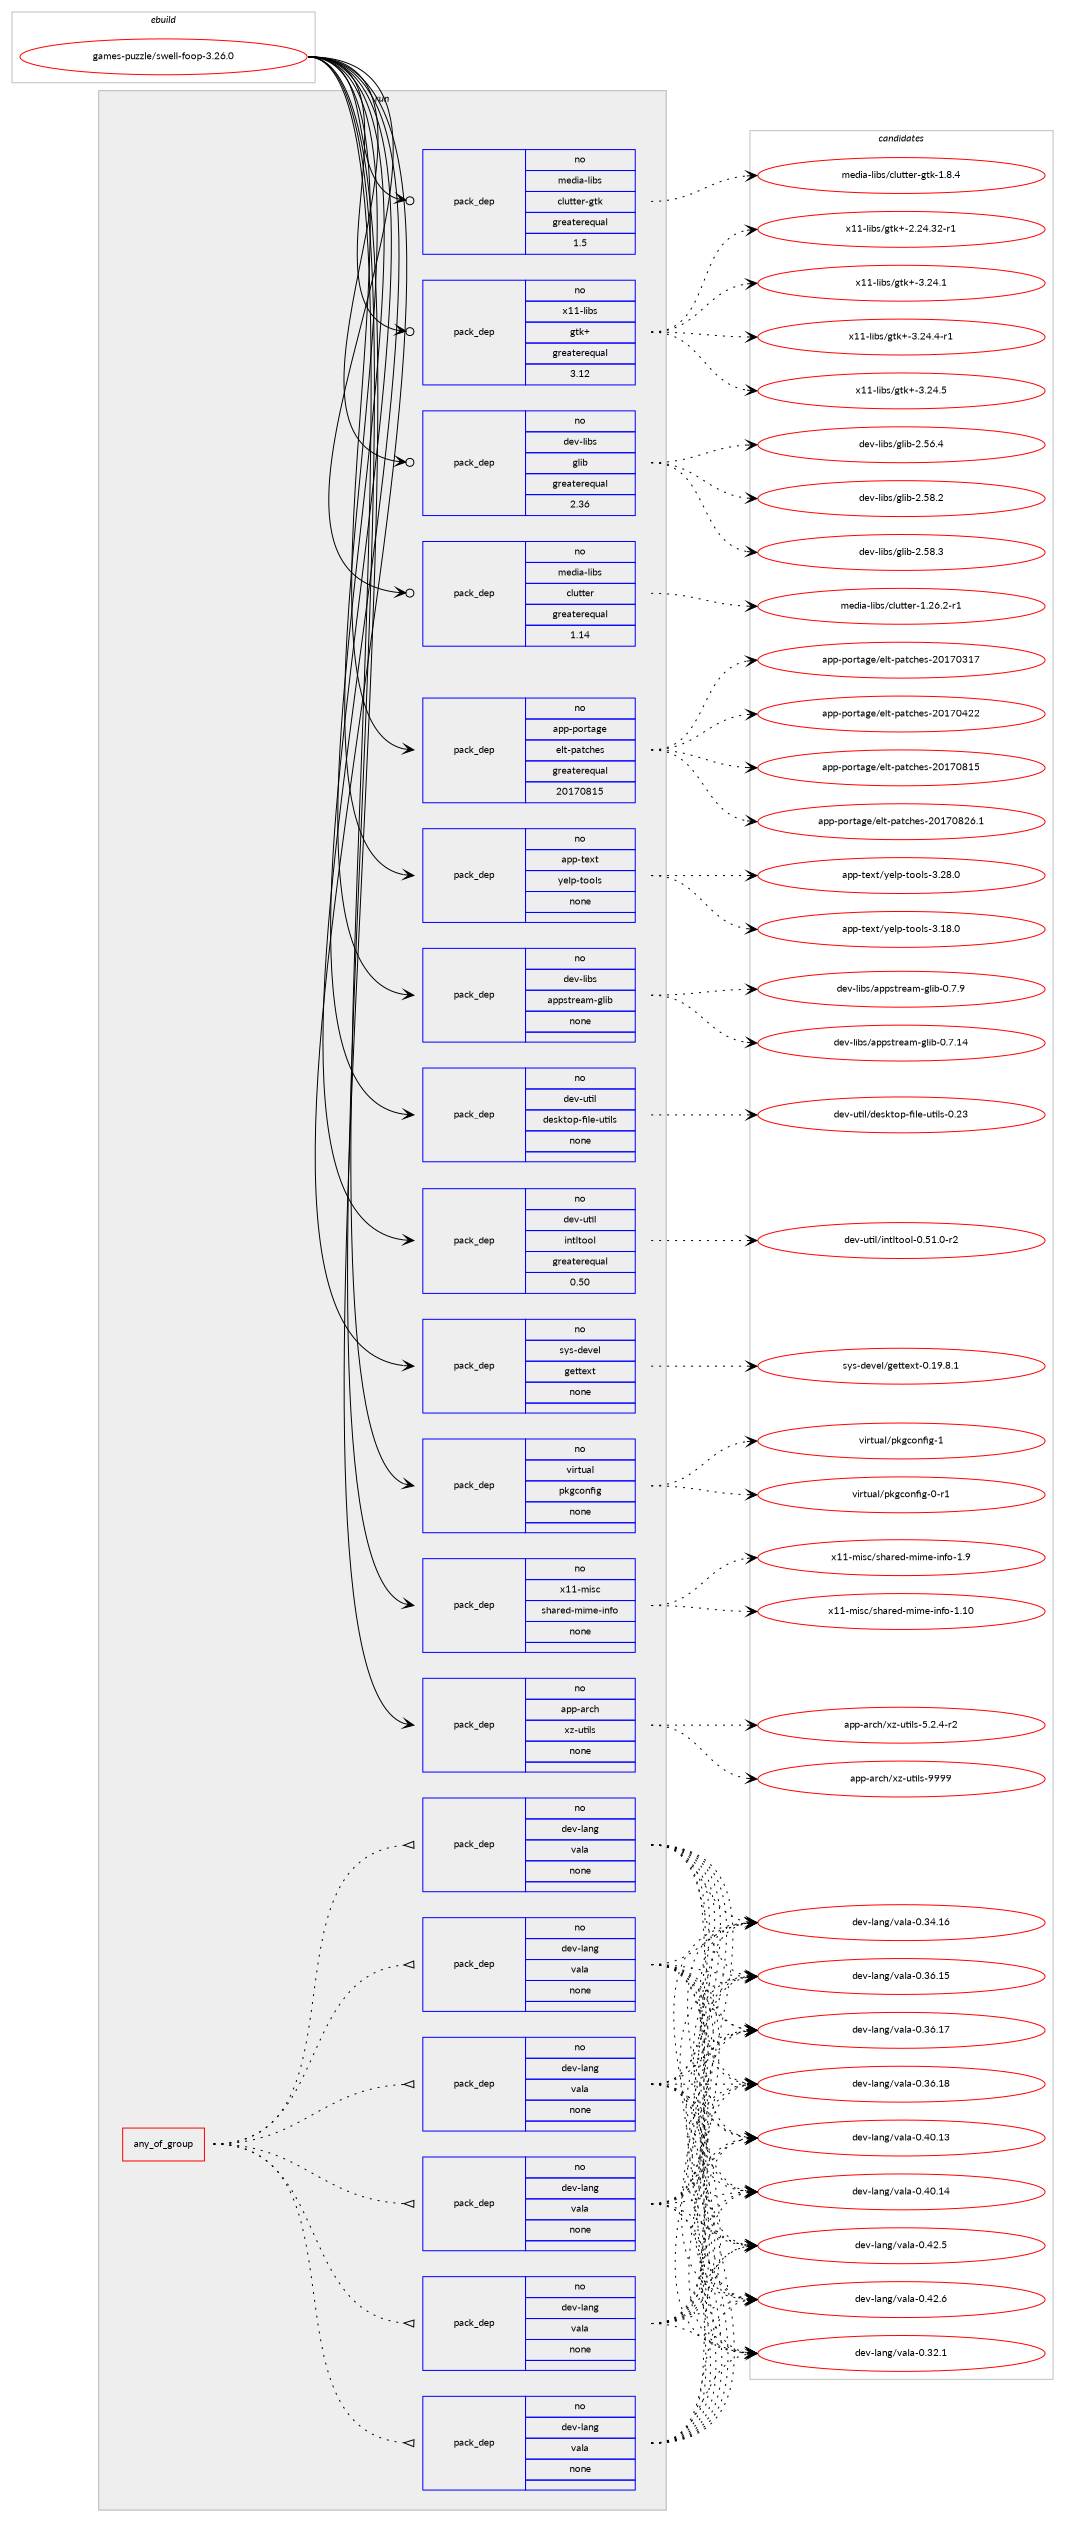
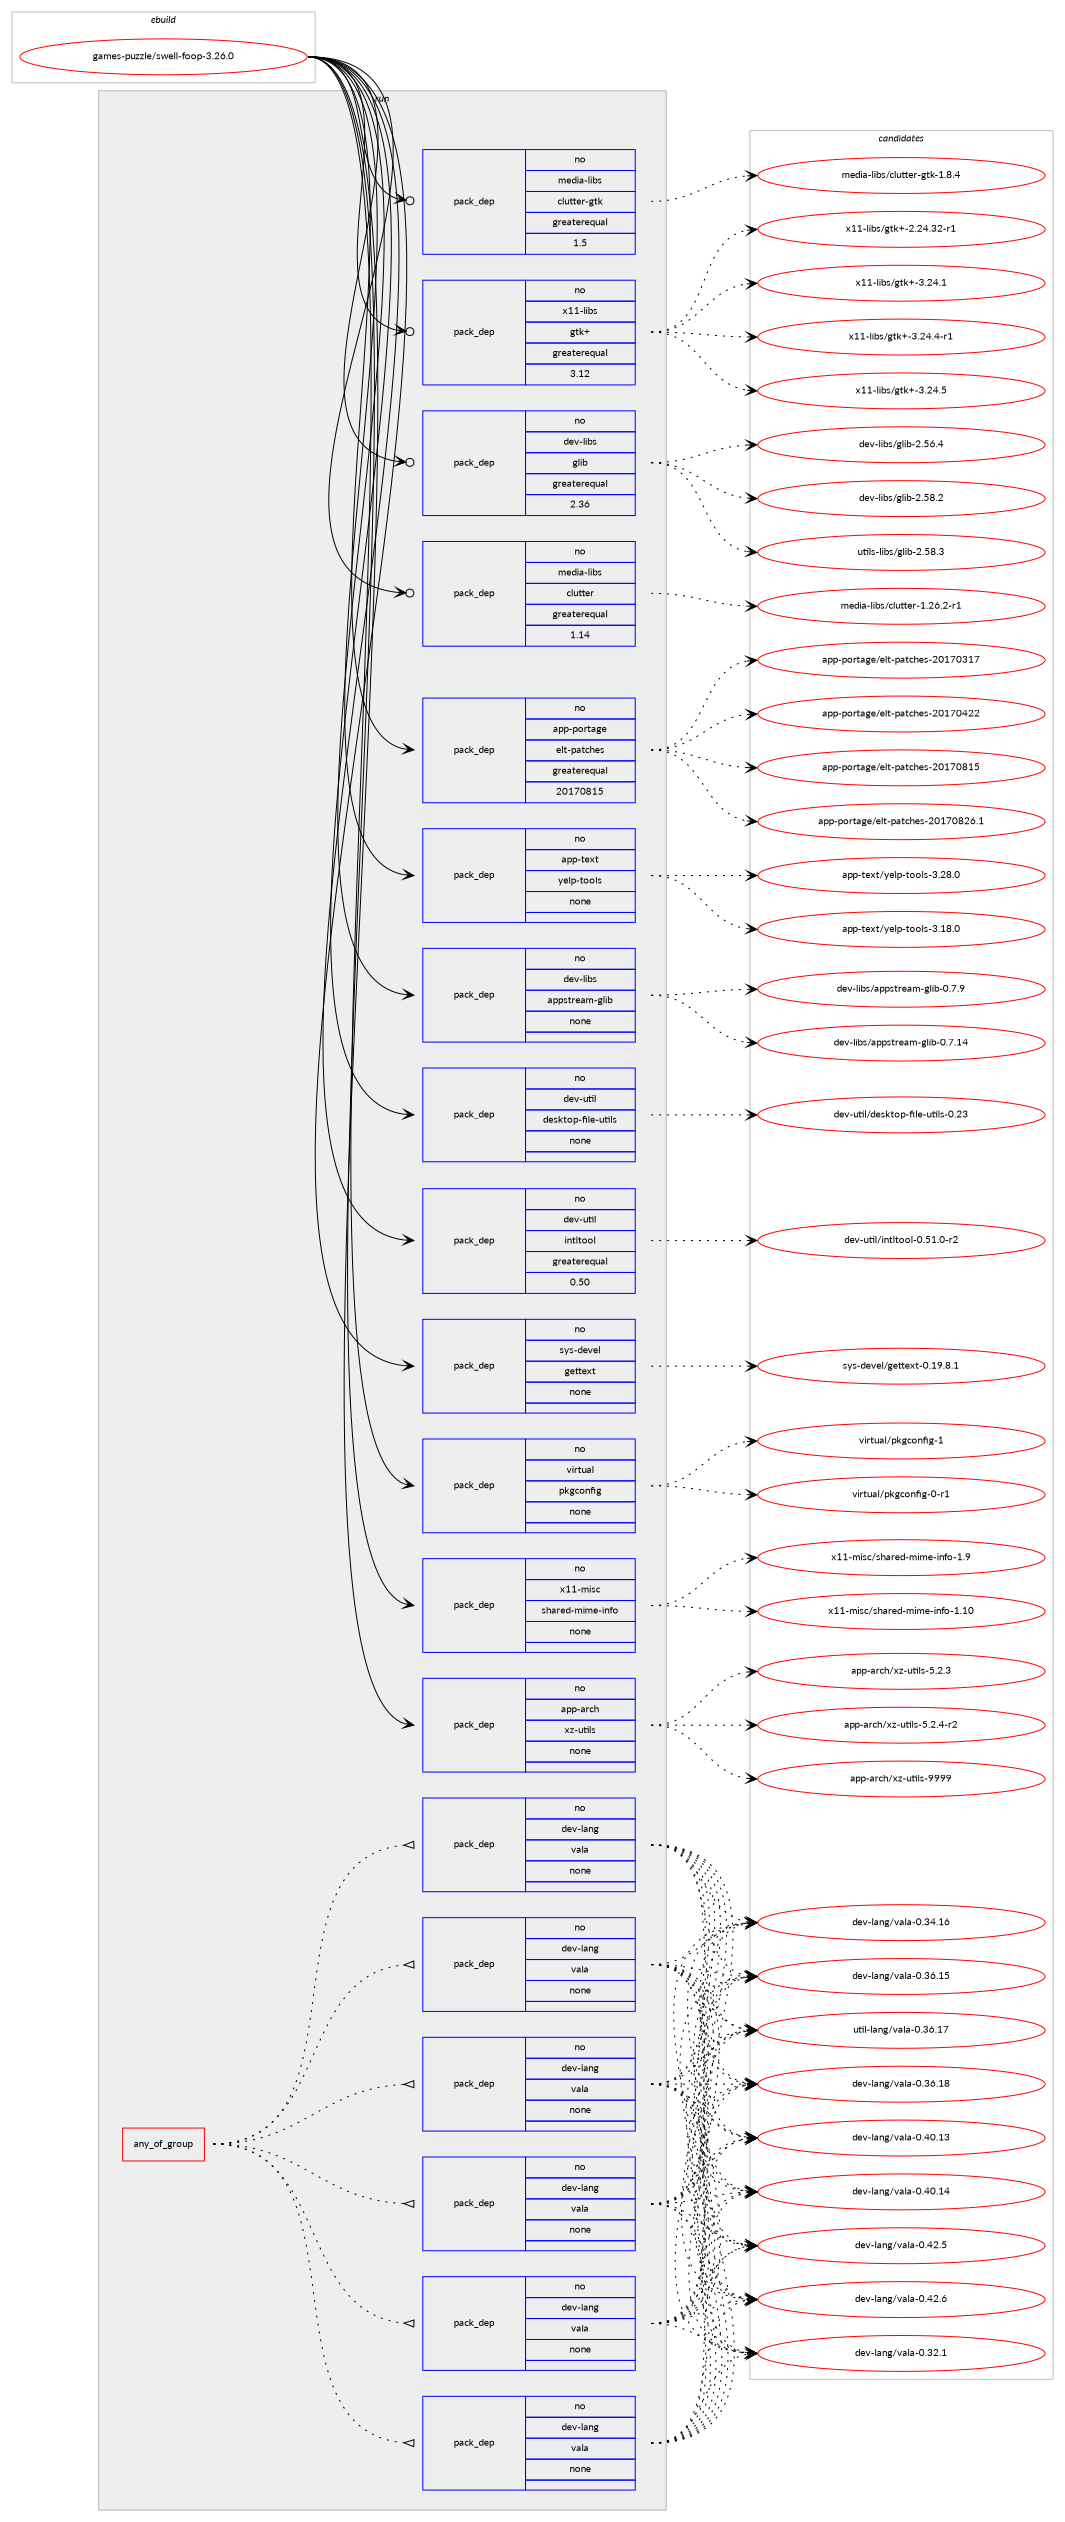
node "dev-libs/glib-2.58.3": label "dev-libs/glib-2.58.3" -> "utils-libs/glib-2.58.3"
node "app-arch/xz-utils-5.2.3": added
node "dev-lang/vala-0.36.17": label "dev-lang/vala-0.36.17" -> "util-lang/vala-0.36.17"
